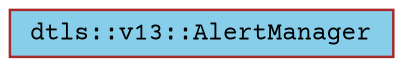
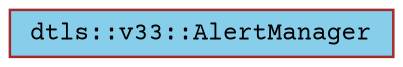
node "dtls::v13::AlertManager": label "dtls::v13::AlertManager" -> "dtls::v33::AlertManager"
